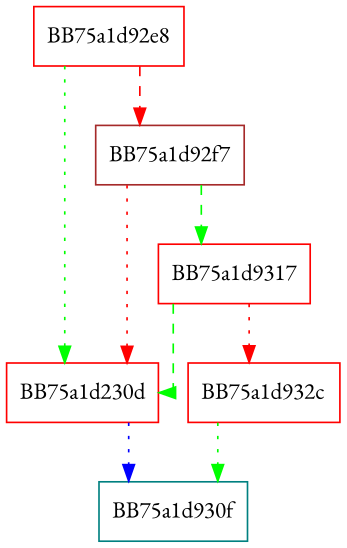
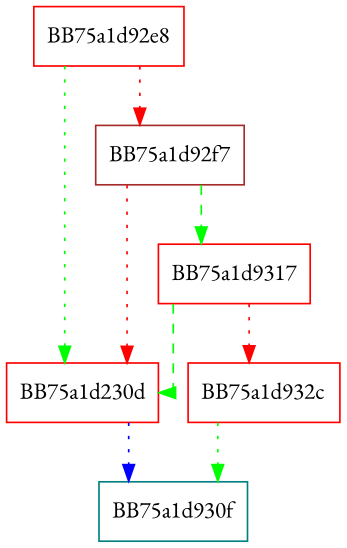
edge "BB75a1d92e8" -> "BB75a1d92f7": style dashed -> dotted
